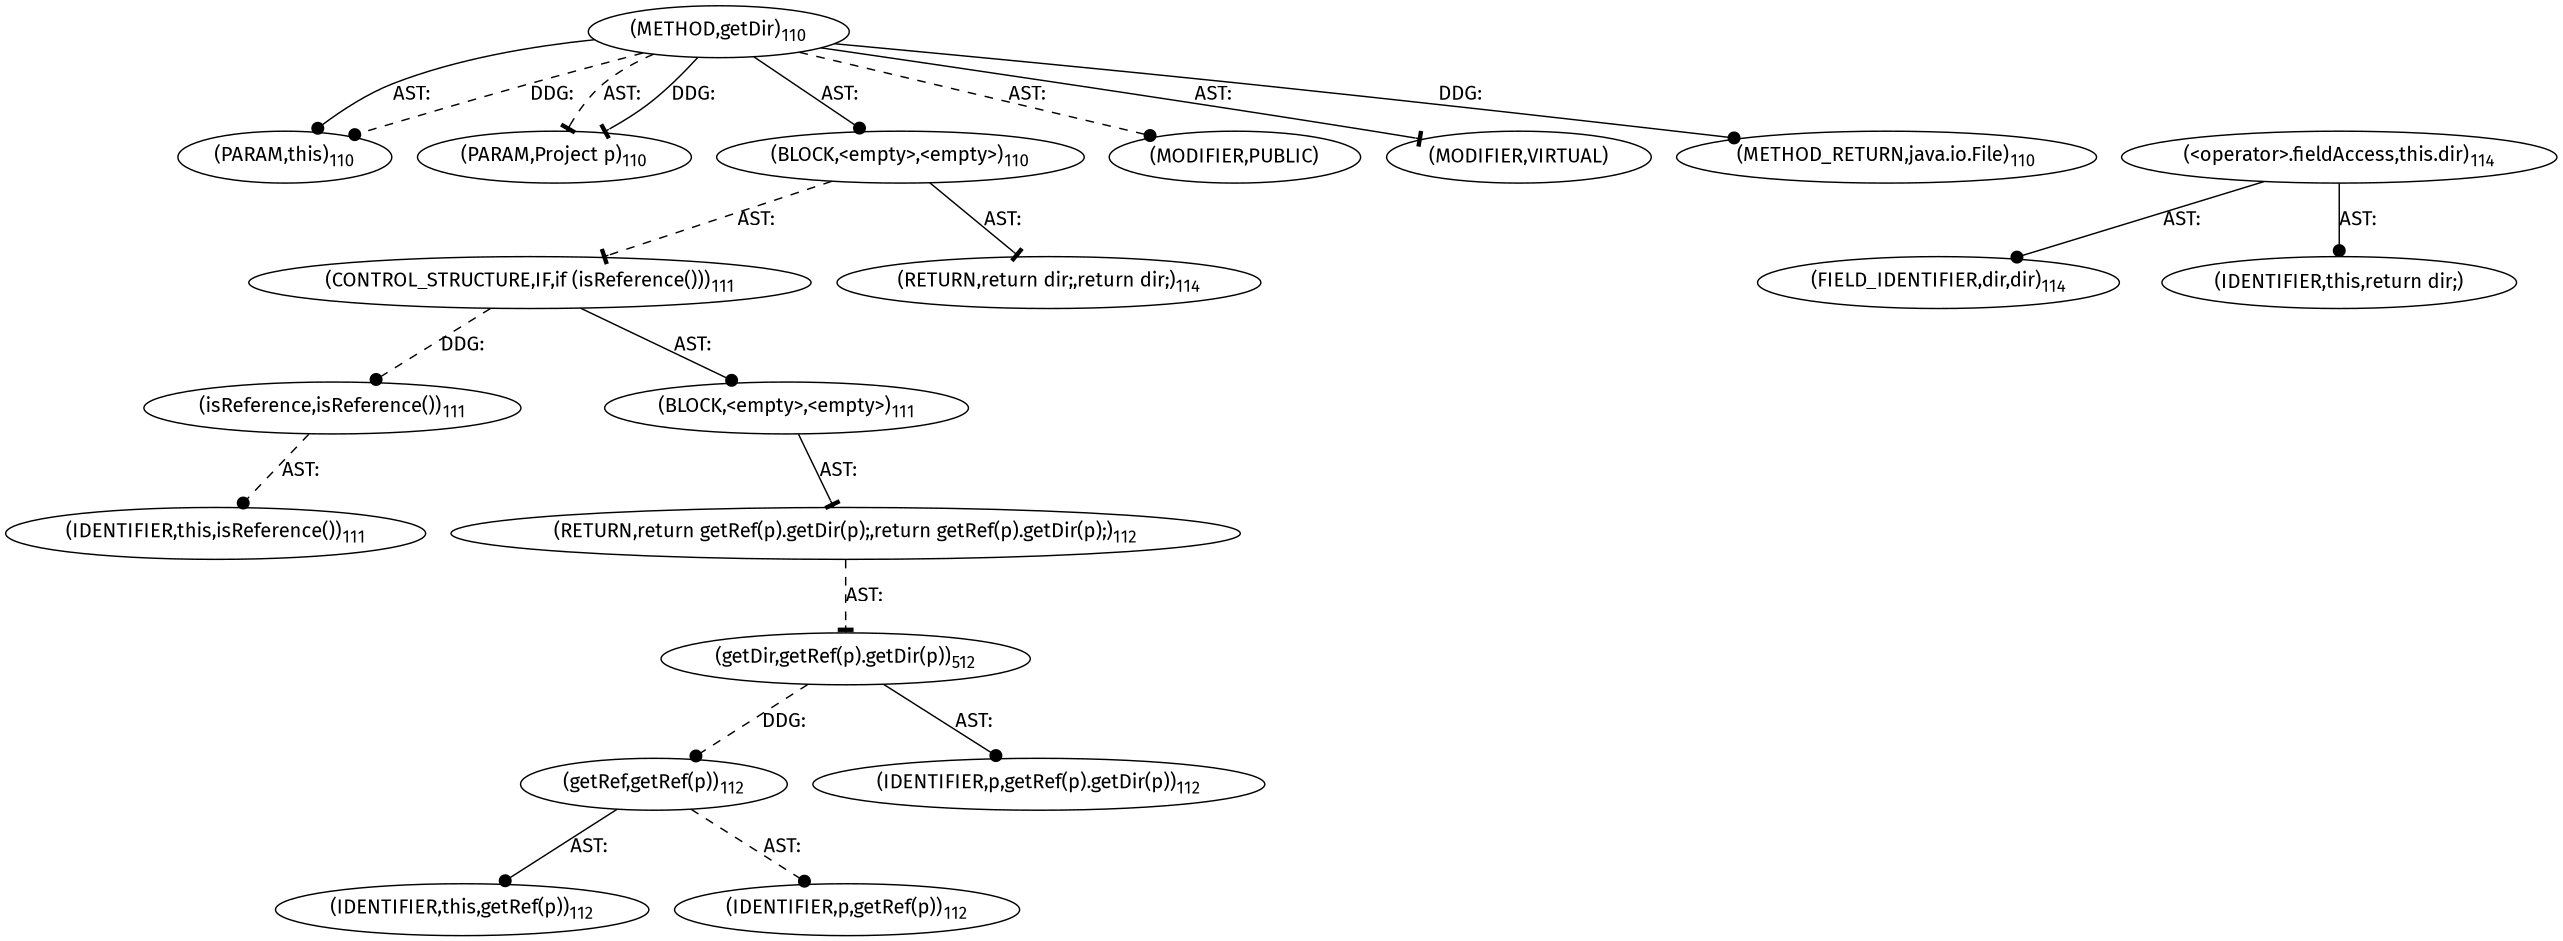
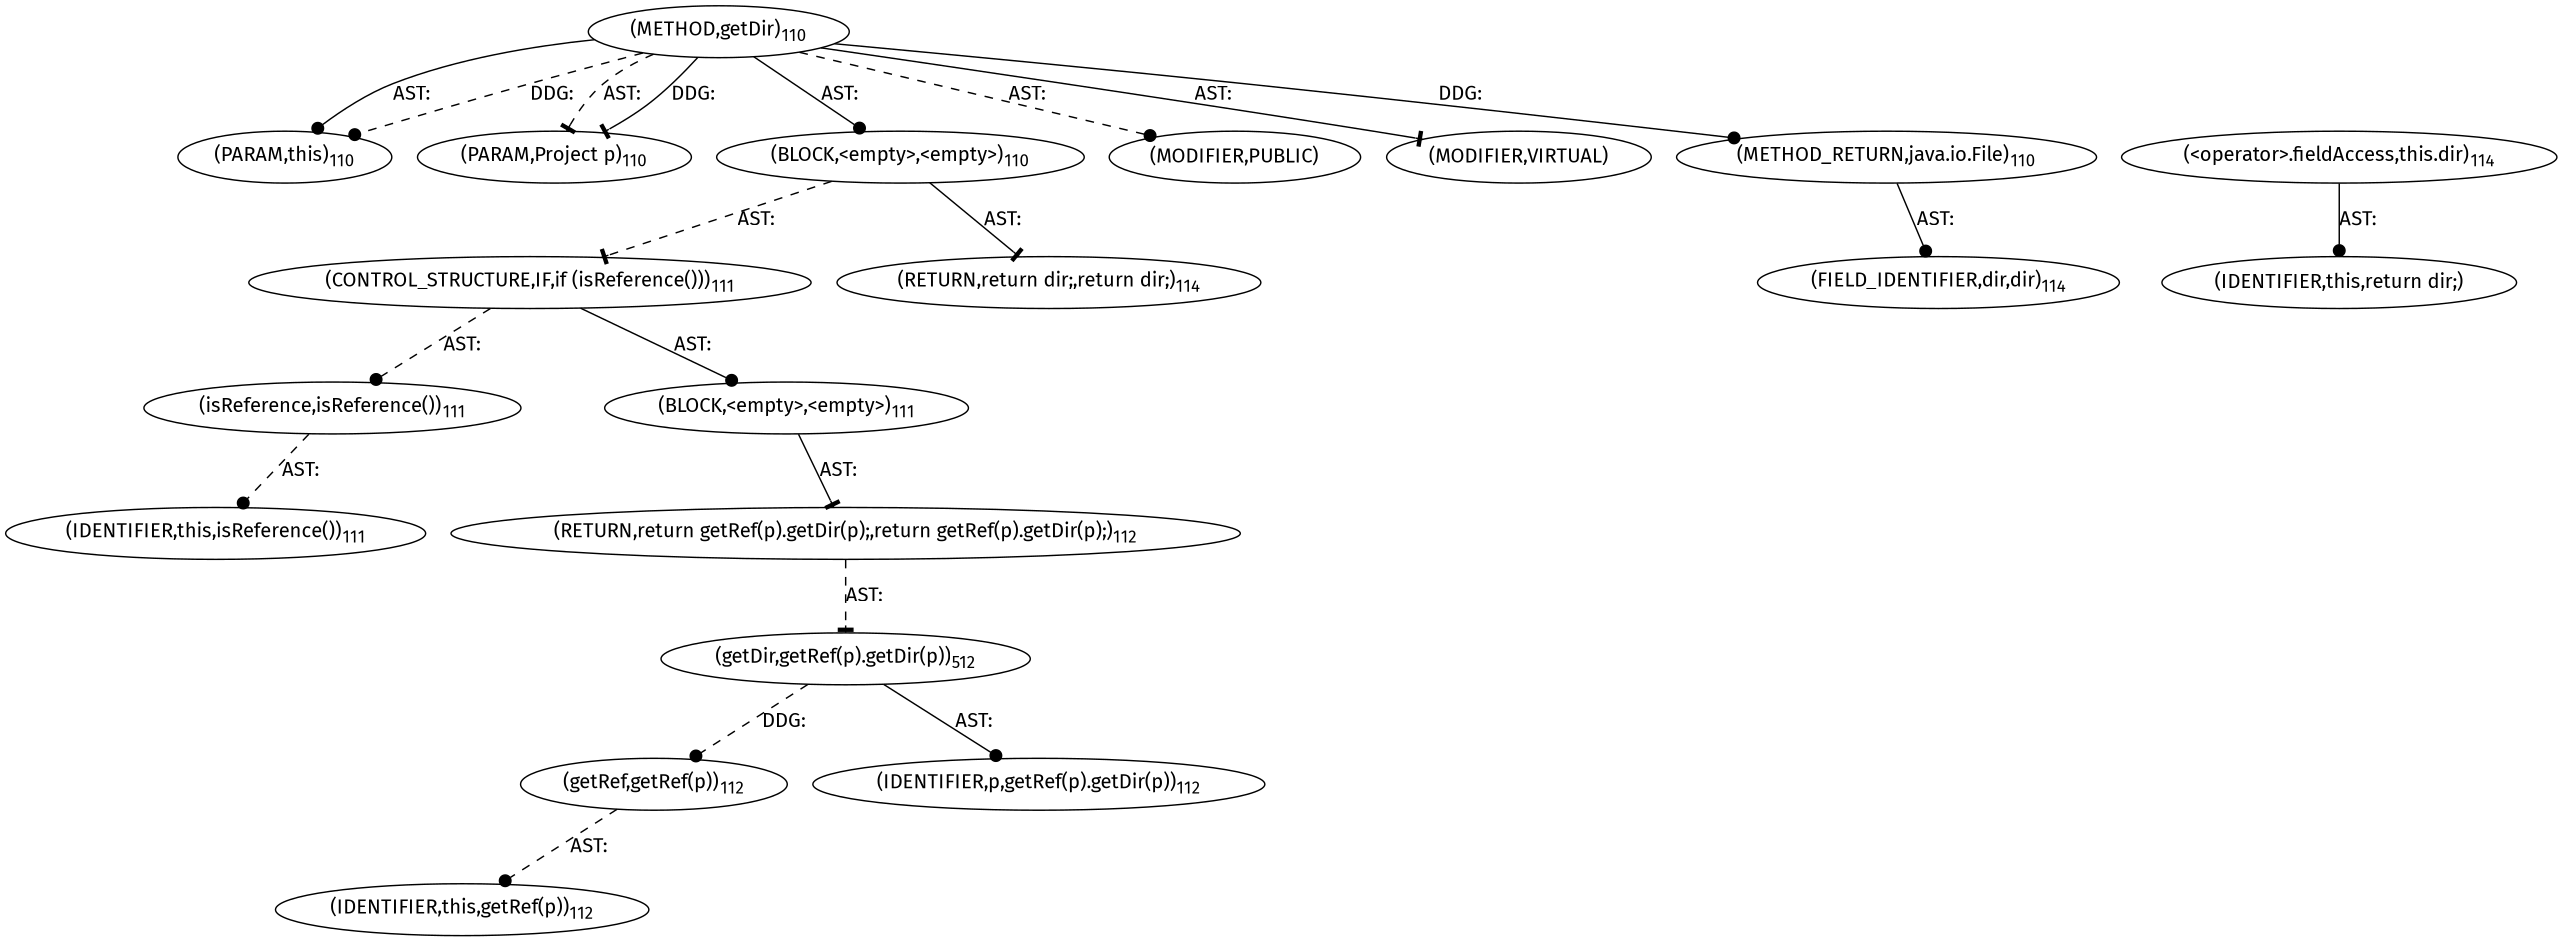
edge "(<operator>.fieldAccess,this.dir)" -> "(FIELD_IDENTIFIER,dir,dir)": now "(METHOD_RETURN,java.io.File)" -> "(FIELD_IDENTIFIER,dir,dir)"
edge "(CONTROL_STRUCTURE,IF,if (isReference()))" -> "(isReference,isReference())": label "DDG: " -> "AST: "
edge "(getRef,getRef(p))" -> "(IDENTIFIER,this,getRef(p))": style solid -> dashed
node "(IDENTIFIER,p,getRef(p))": removed
